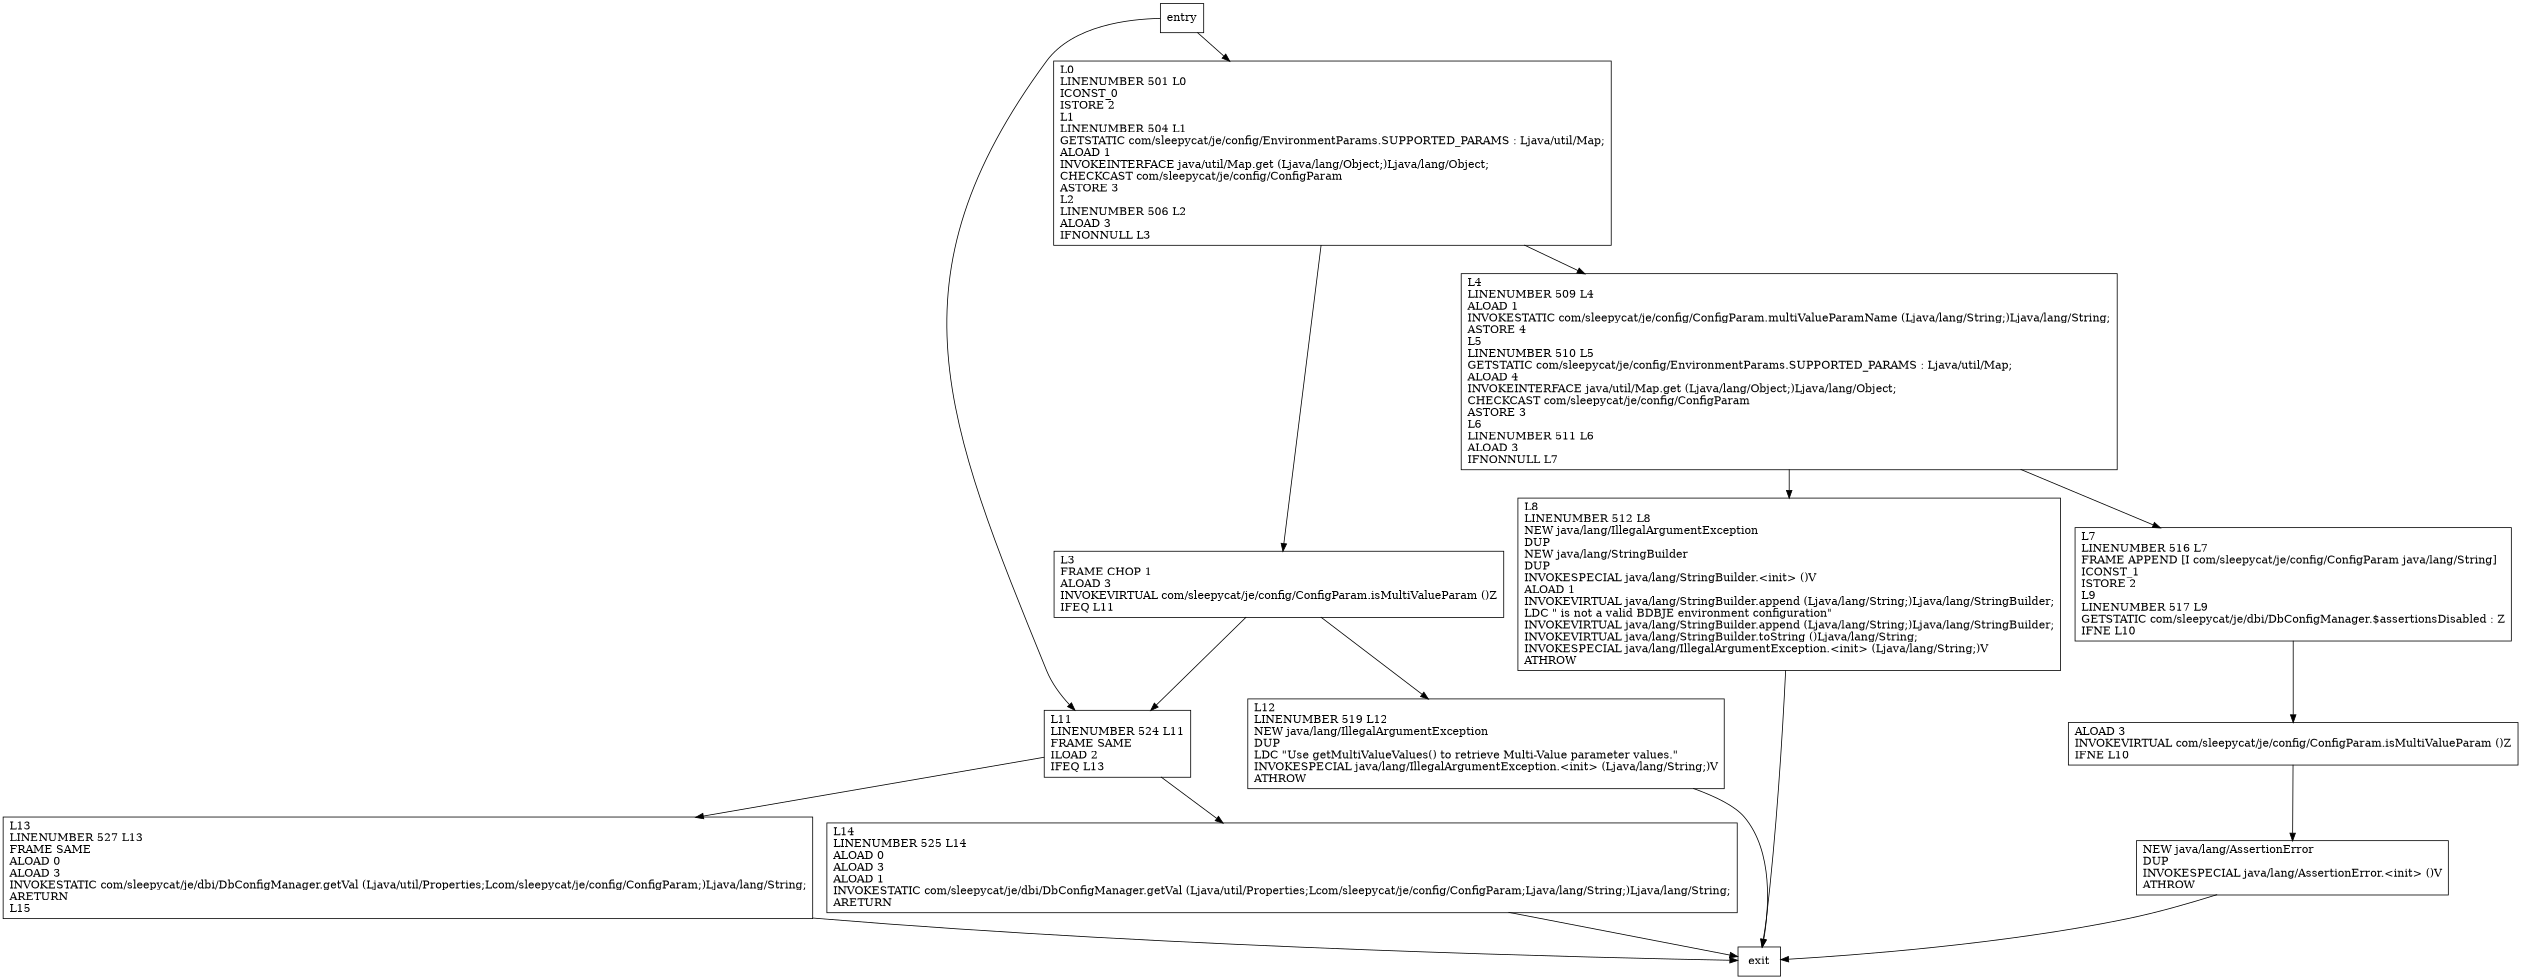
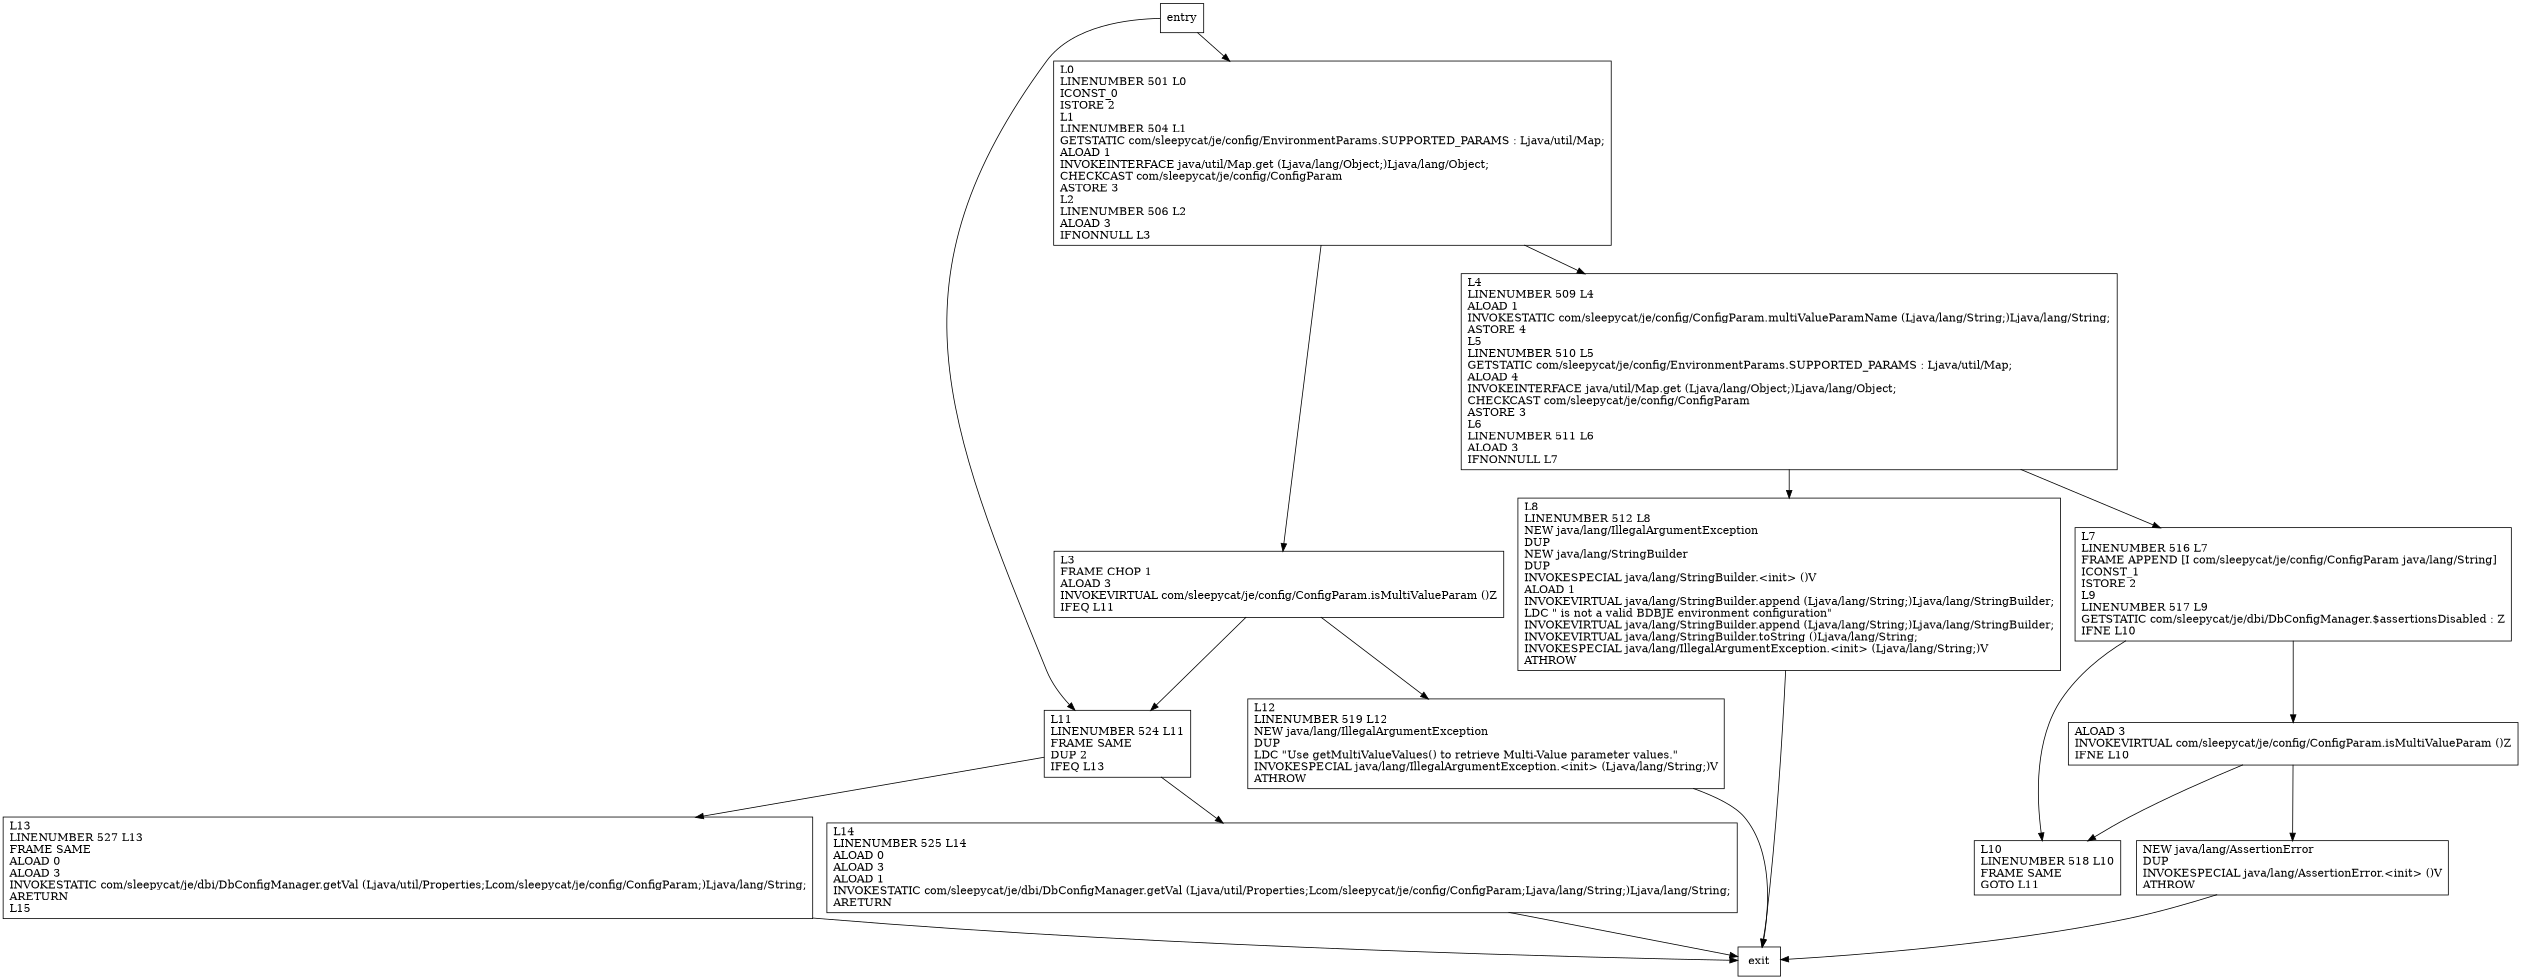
node "L11 LINENUMBER 524 L11 FRAME SAME ILOAD 2 IFEQ L13": label "L11 LINENUMBER 524 L11 FRAME SAME ILOAD 2 IFEQ L13" -> "L11 LINENUMBER 524 L11 FRAME SAME DUP 2 IFEQ L13"
node "L10 LINENUMBER 518 L10 FRAME SAME GOTO L11": added
